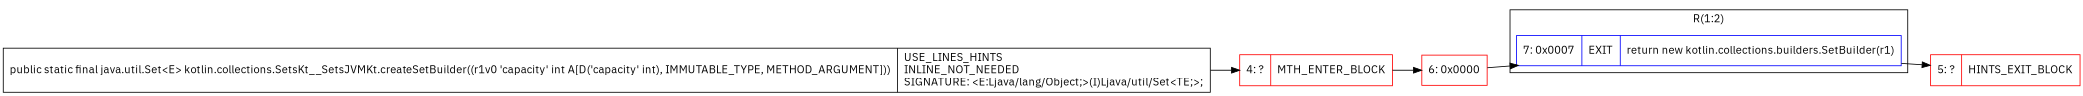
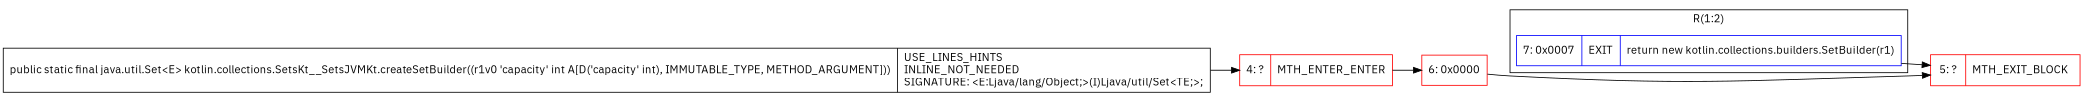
edge "6: 0x0000" -> "7: 0x0007": now "6: 0x0000" -> "5: ?"
node "4: ?": text "MTH_ENTER_BLOCK" -> "MTH_ENTER_ENTER"
node "5: ?": text "HINTS_EXIT_BLOCK" -> "MTH_EXIT_BLOCK"
